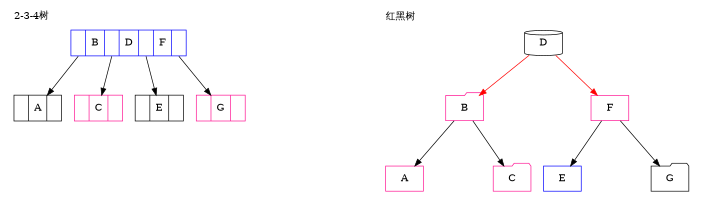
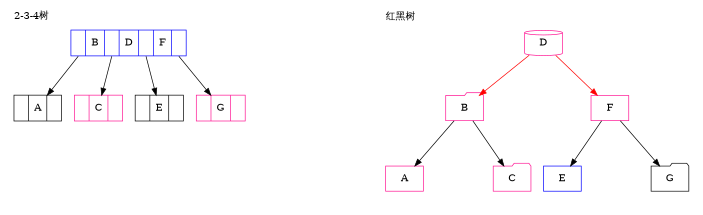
node "D": color black -> deeppink
